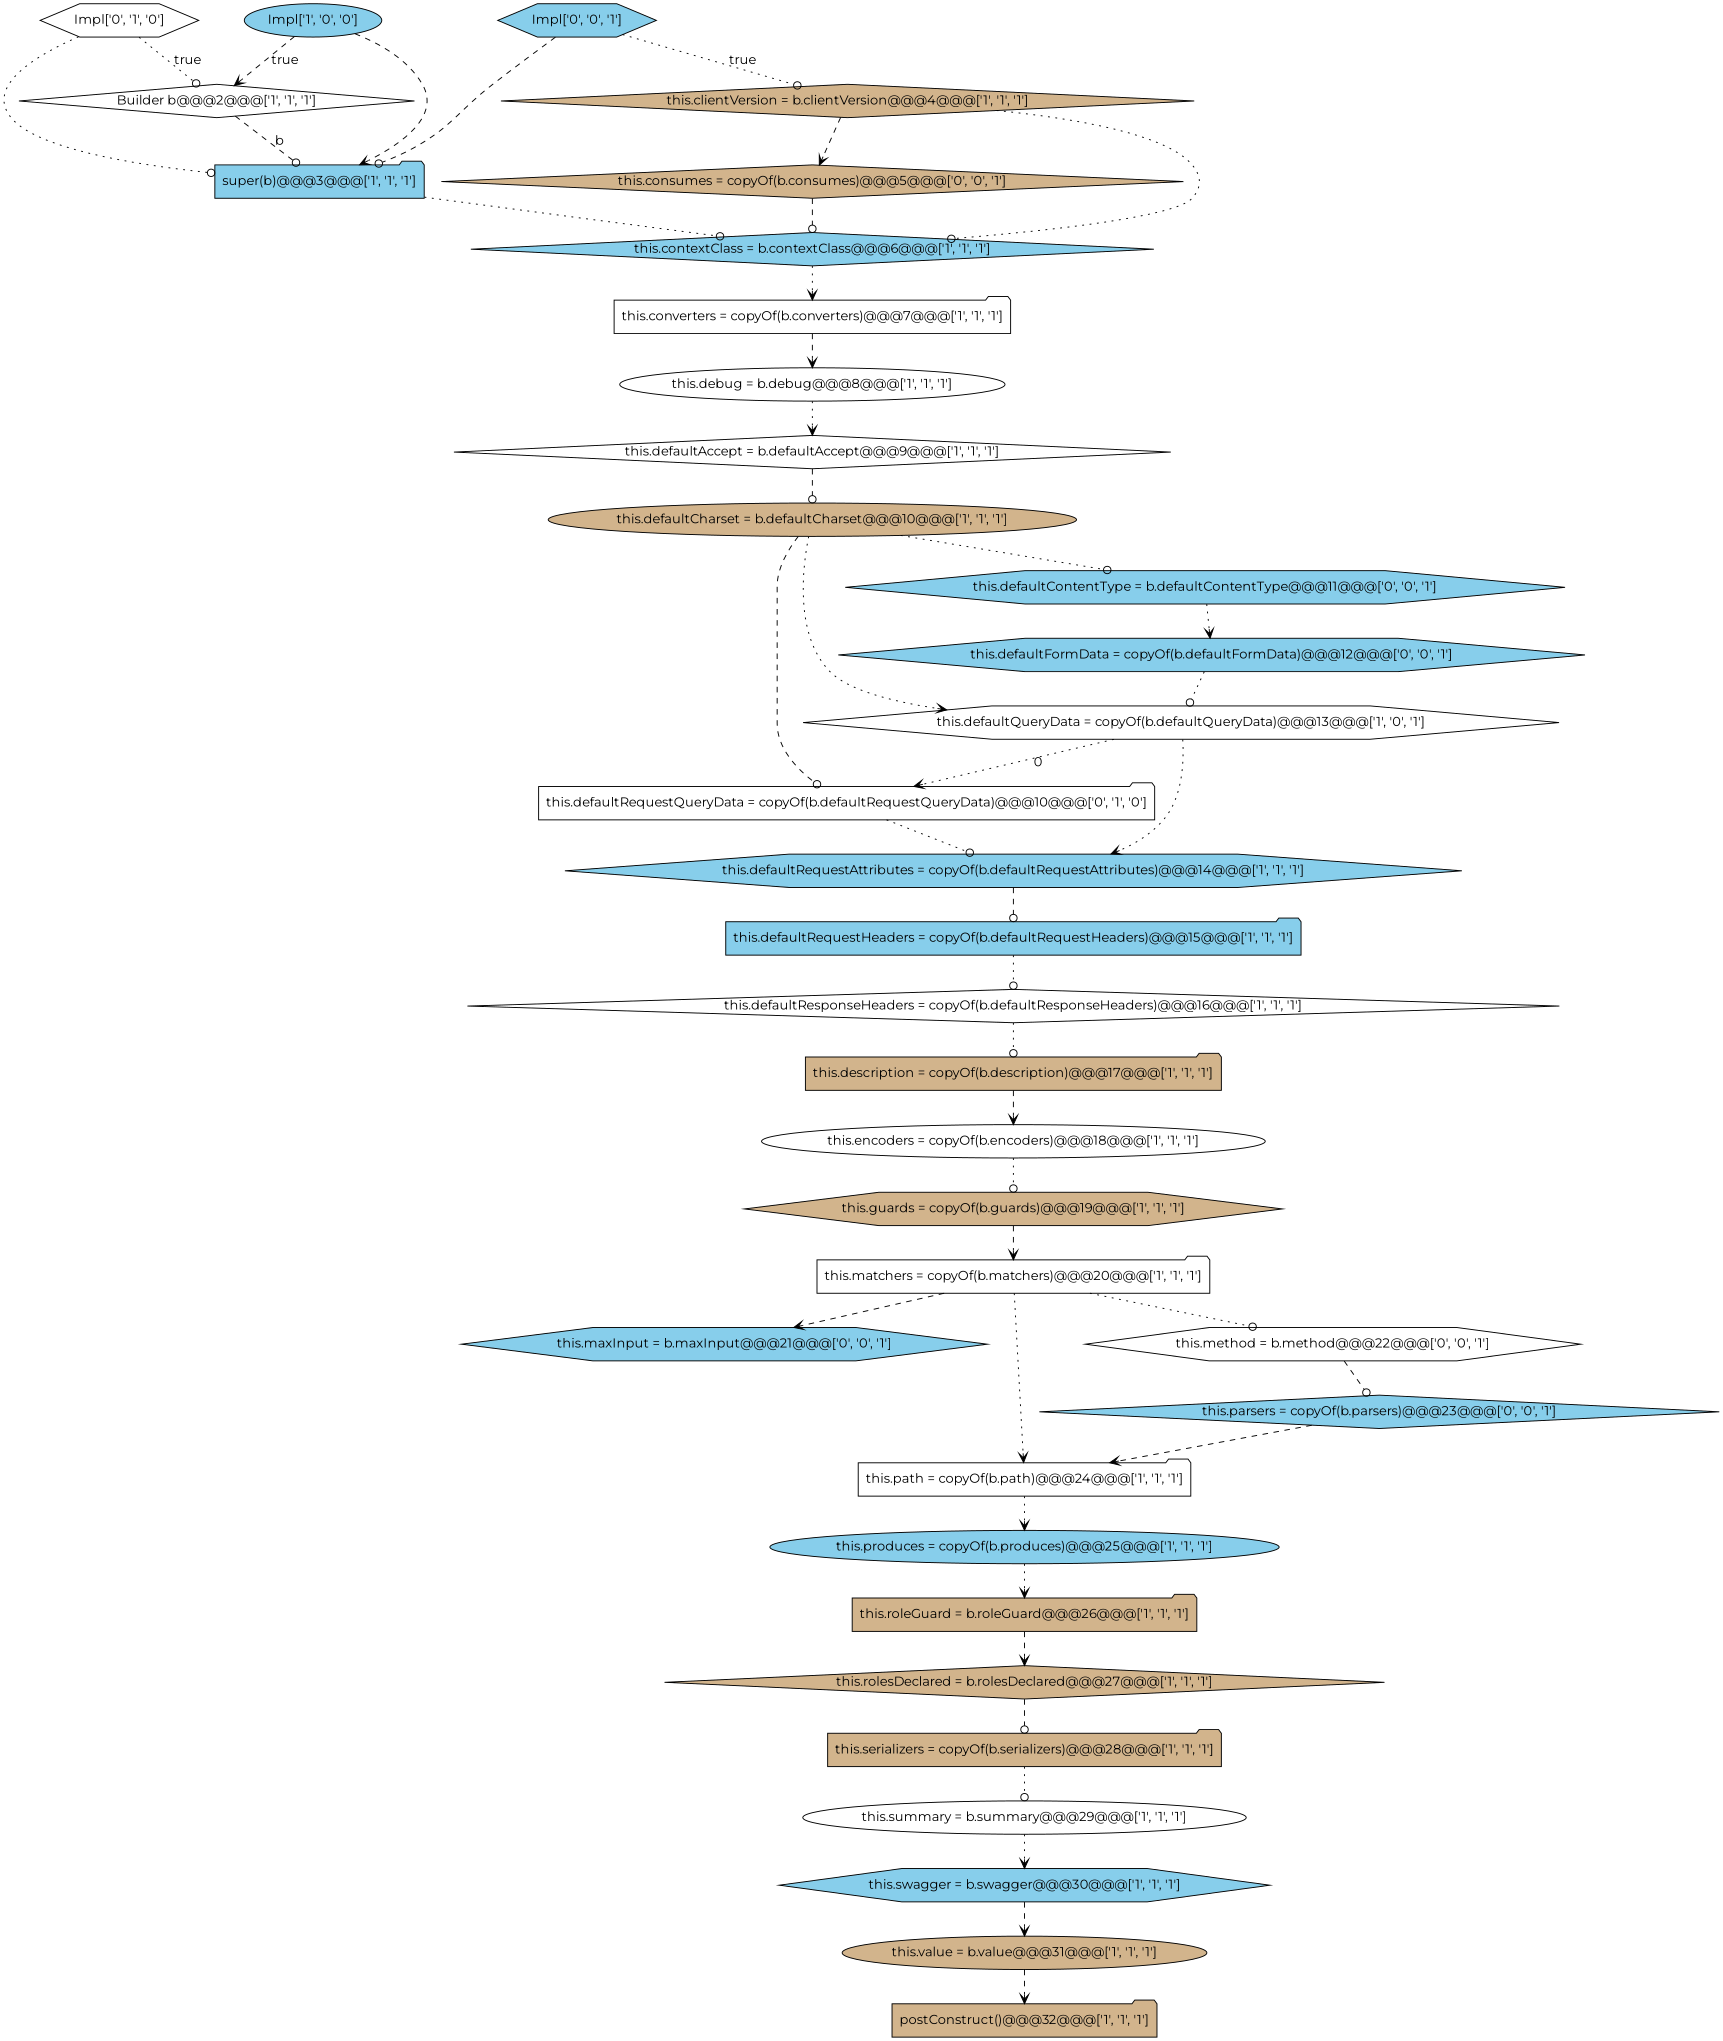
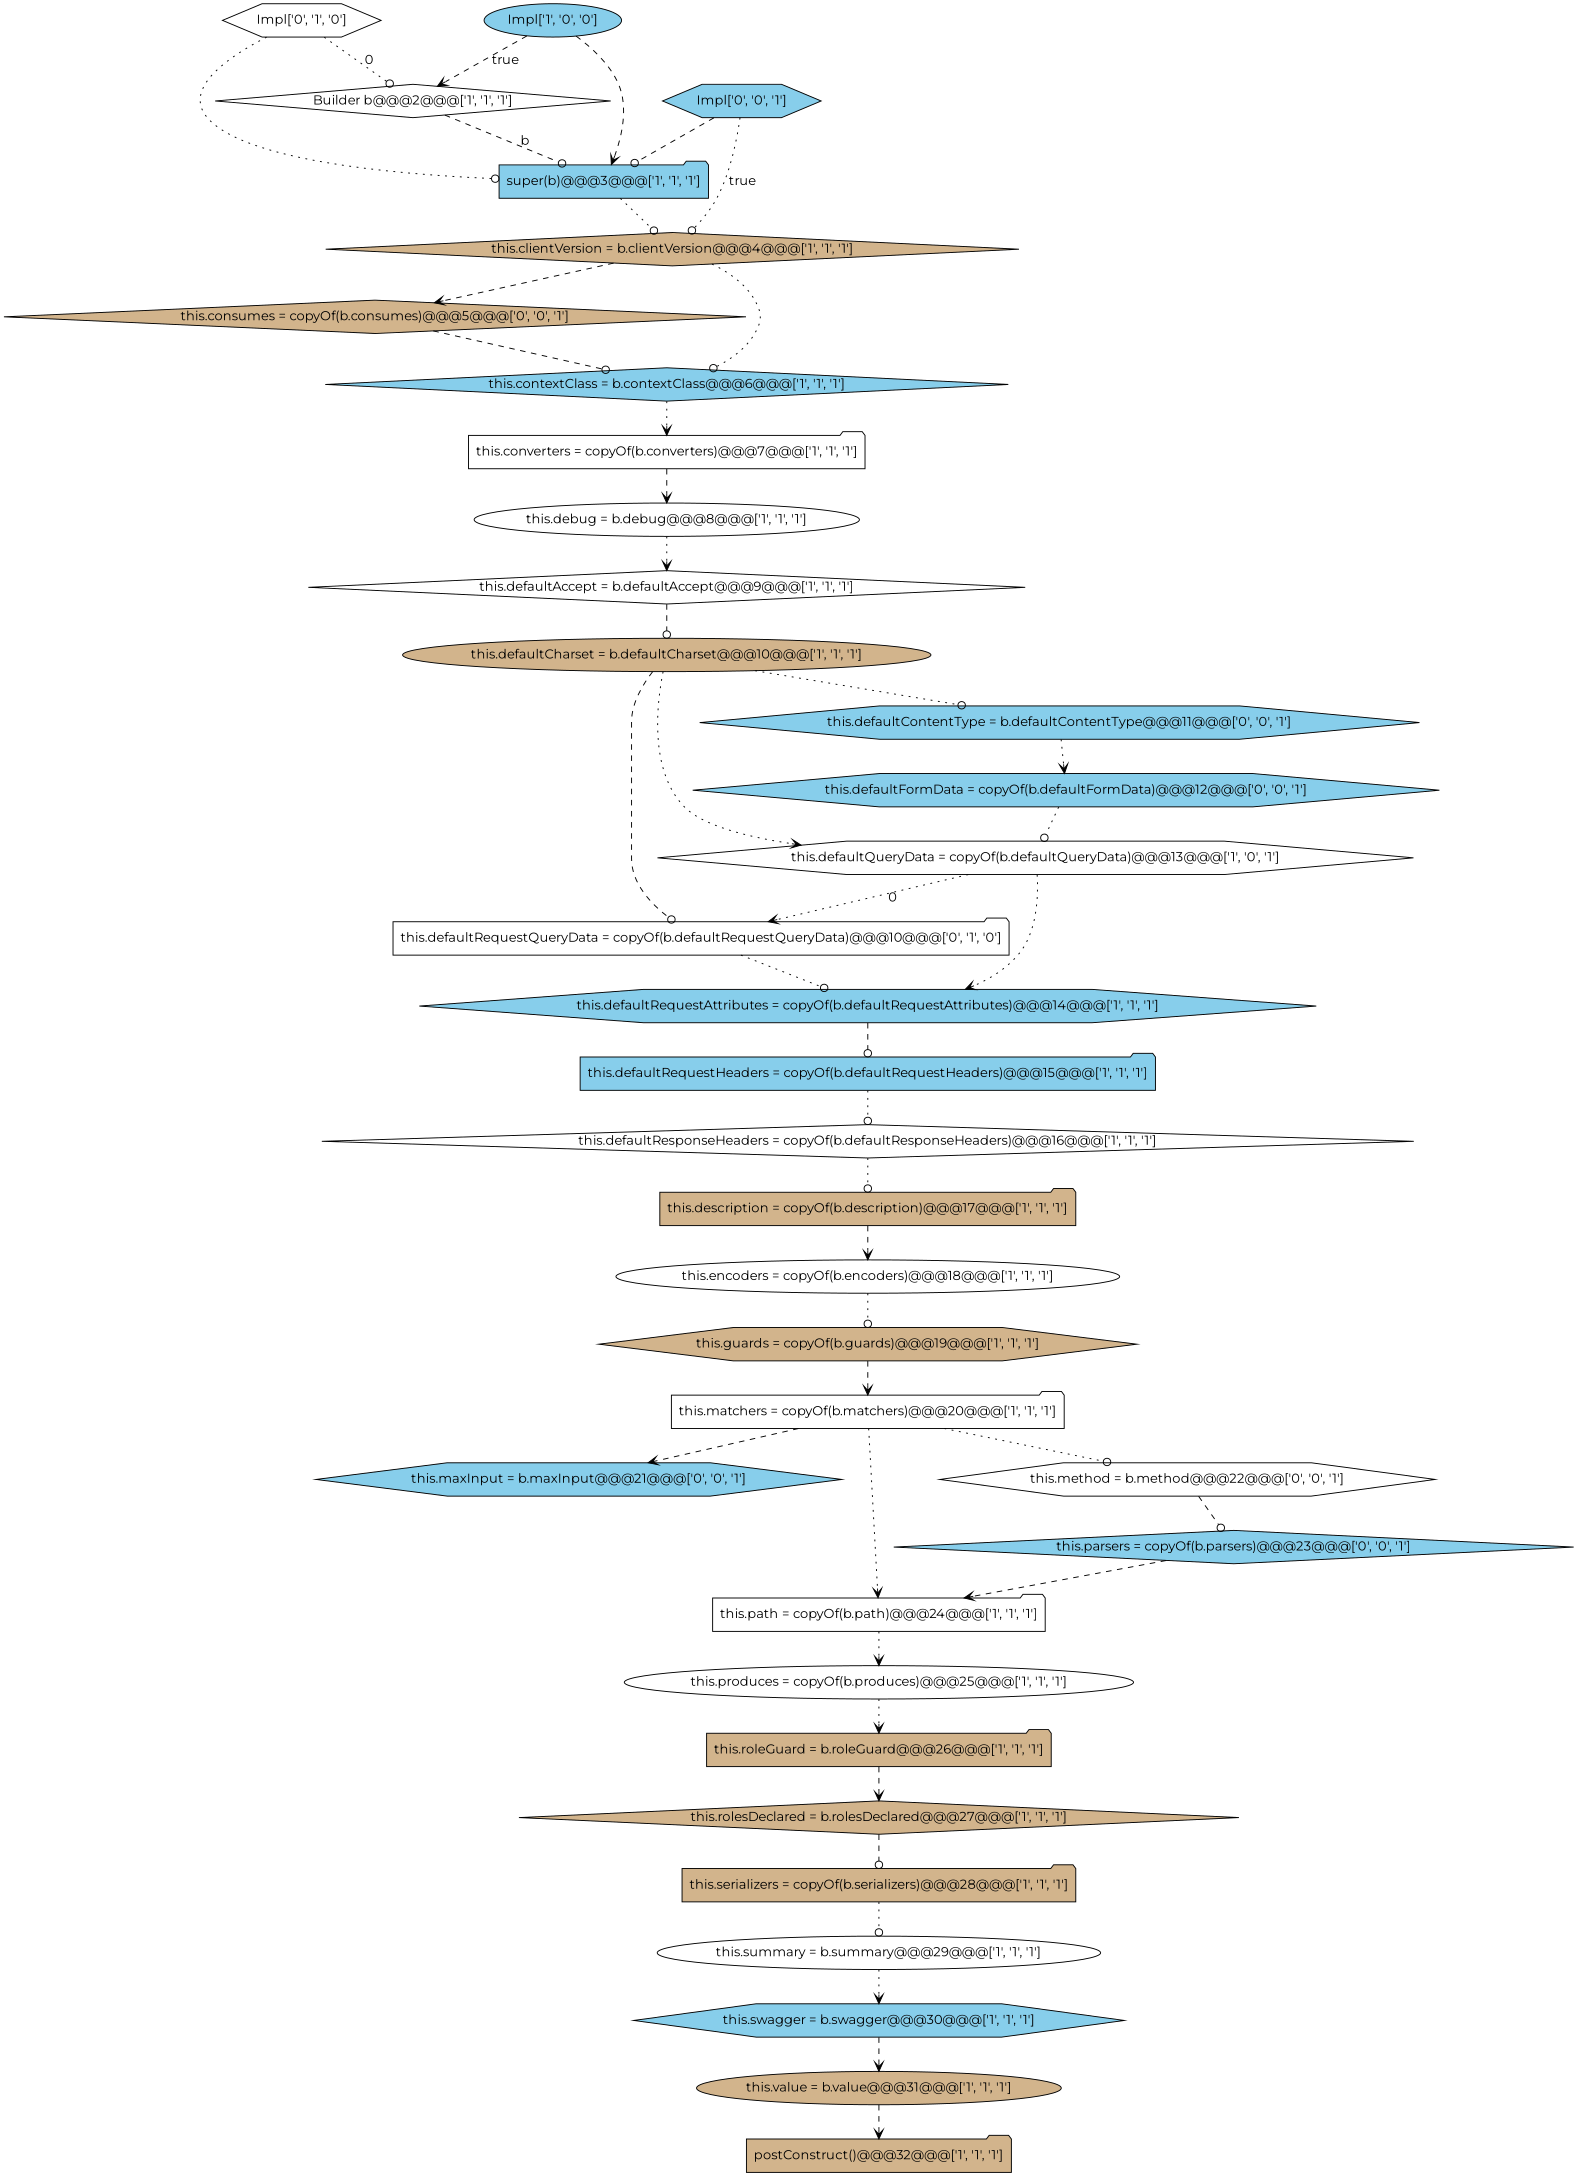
edge "Impl['0', '1', '0']" -> "Builder b@@@2@@@['1', '1', '1']": label "true" -> "0"
edge "super(b)@@@3@@@['1', '1', '1']" -> "this.contextClass = b.contextClass@@@6@@@['1', '1', '1']": now "super(b)@@@3@@@['1', '1', '1']" -> "this.clientVersion = b.clientVersion@@@4@@@['1', '1', '1']"
node "this.produces = copyOf(b.produces)@@@25@@@['1', '1', '1']": fillcolor skyblue -> white
